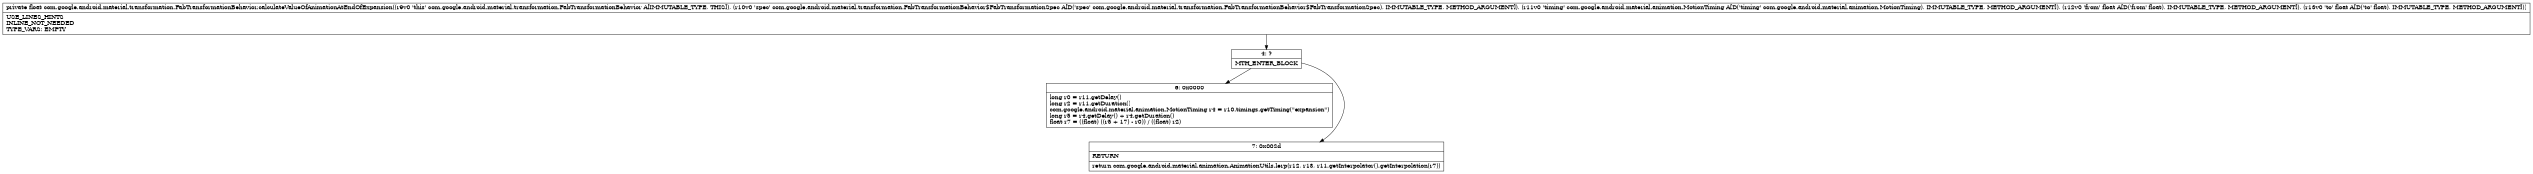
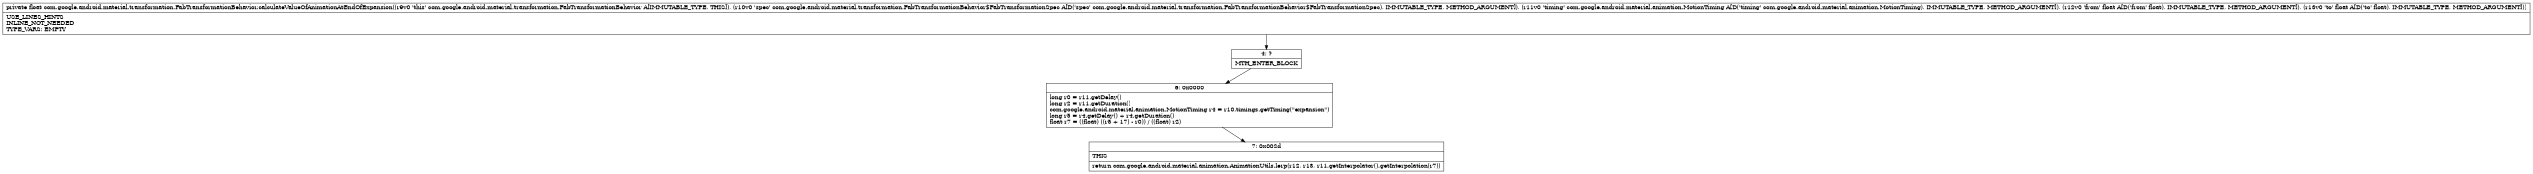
edge "4: ?" -> "7: 0x002d": now "6: 0x0000" -> "7: 0x002d"
node "7: 0x002d": text "RETURN" -> "THIS"
